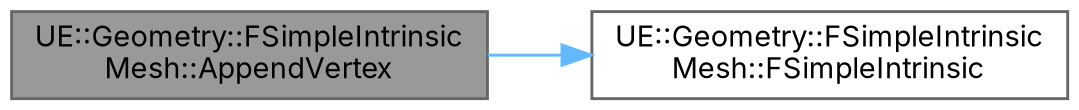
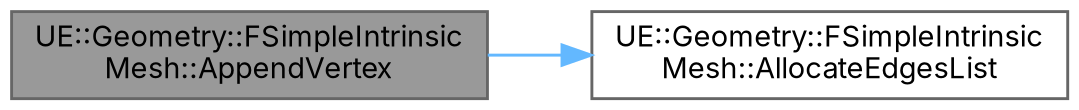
node "UE::Geometry::FSimpleIntrinsic Mesh::FSimpleIntrinsic": label "UE::Geometry::FSimpleIntrinsic Mesh::FSimpleIntrinsic" -> "UE::Geometry::FSimpleIntrinsic Mesh::AllocateEdgesList"
